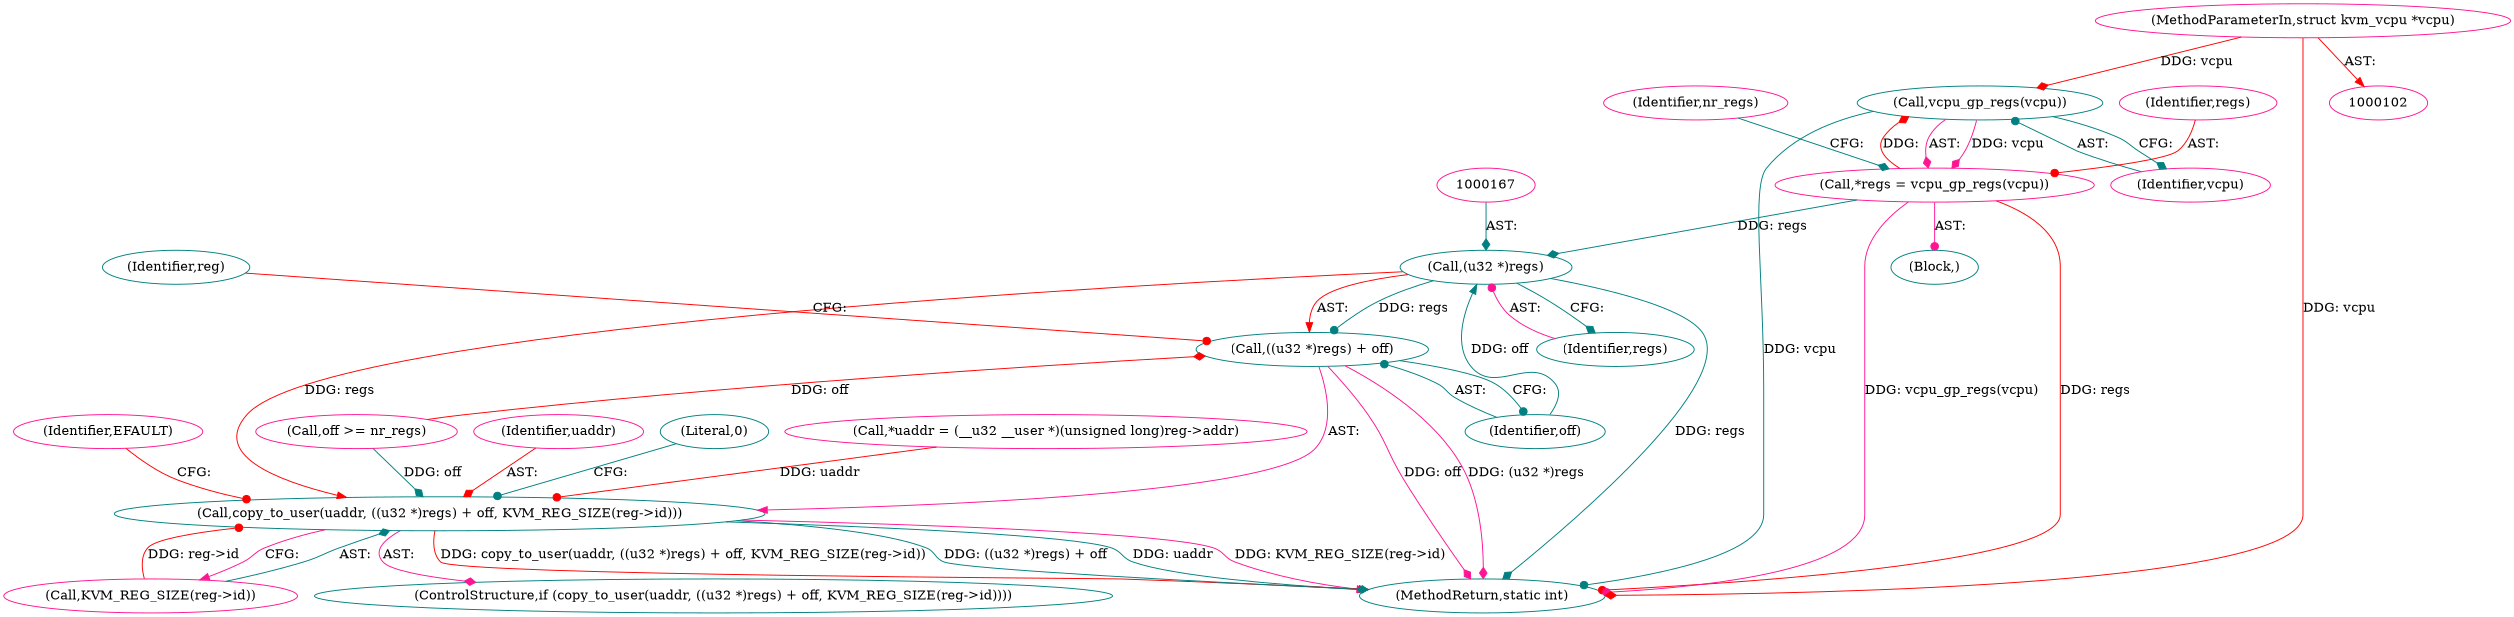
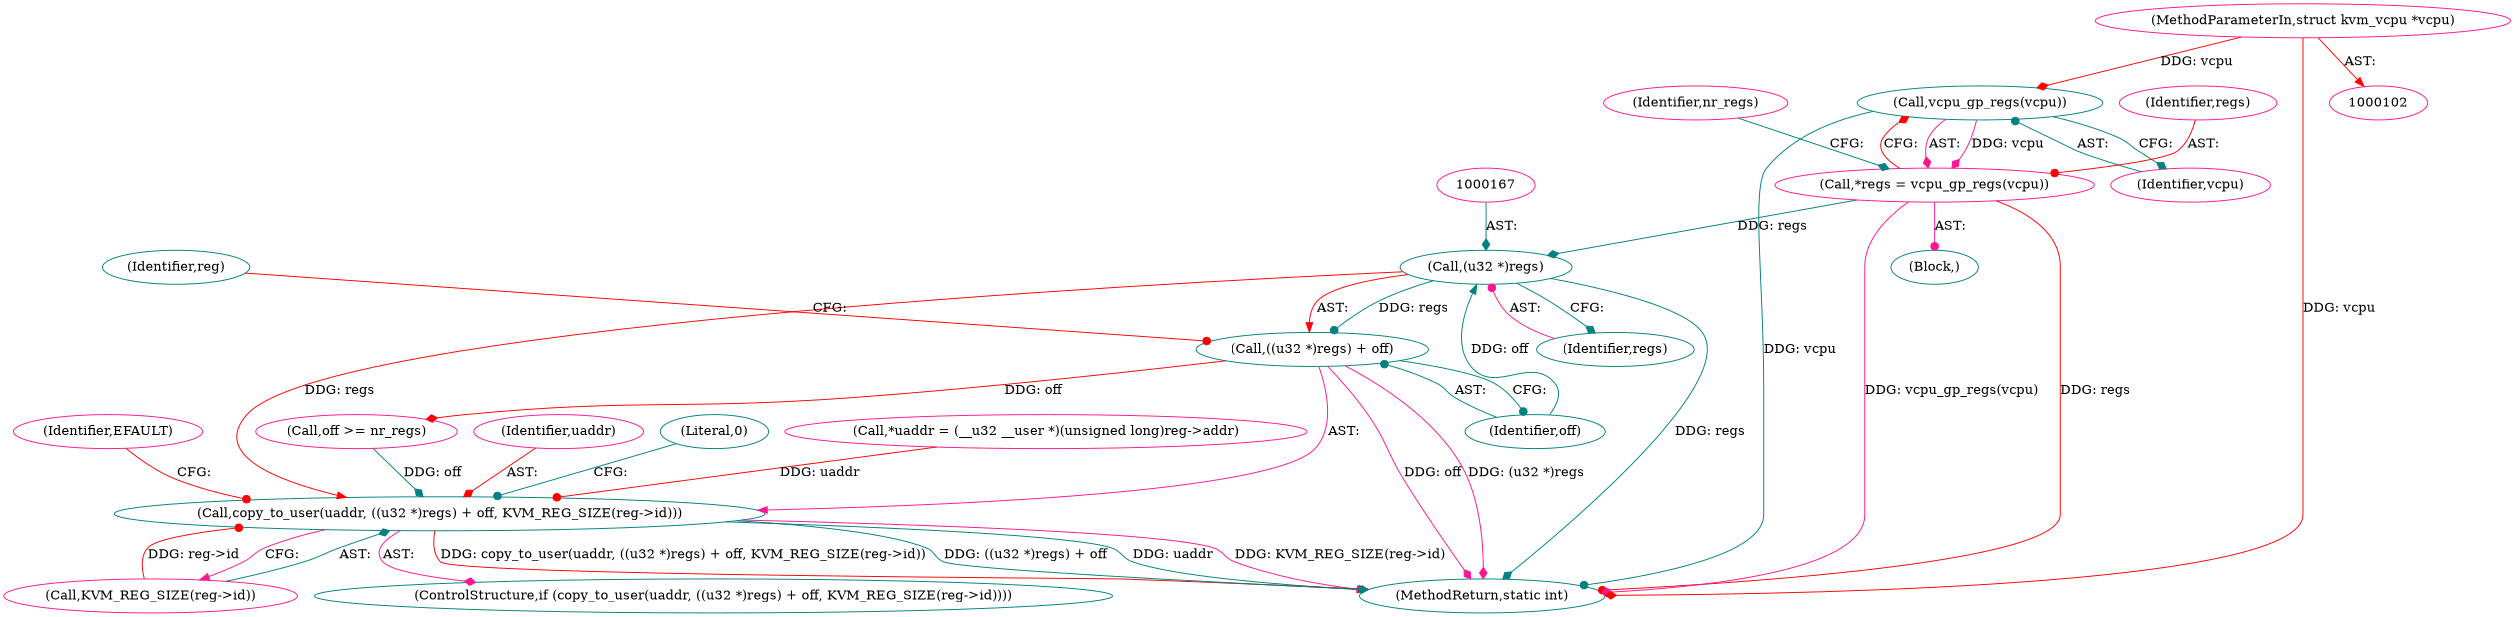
edge "(Call,*regs = vcpu_gp_regs(vcpu))" -> "(Call,vcpu_gp_regs(vcpu))": label "DDG: " -> "CFG: "
edge "(Call,off >= nr_regs)" -> "(Call,((u32 *)regs) + off)": reversed
